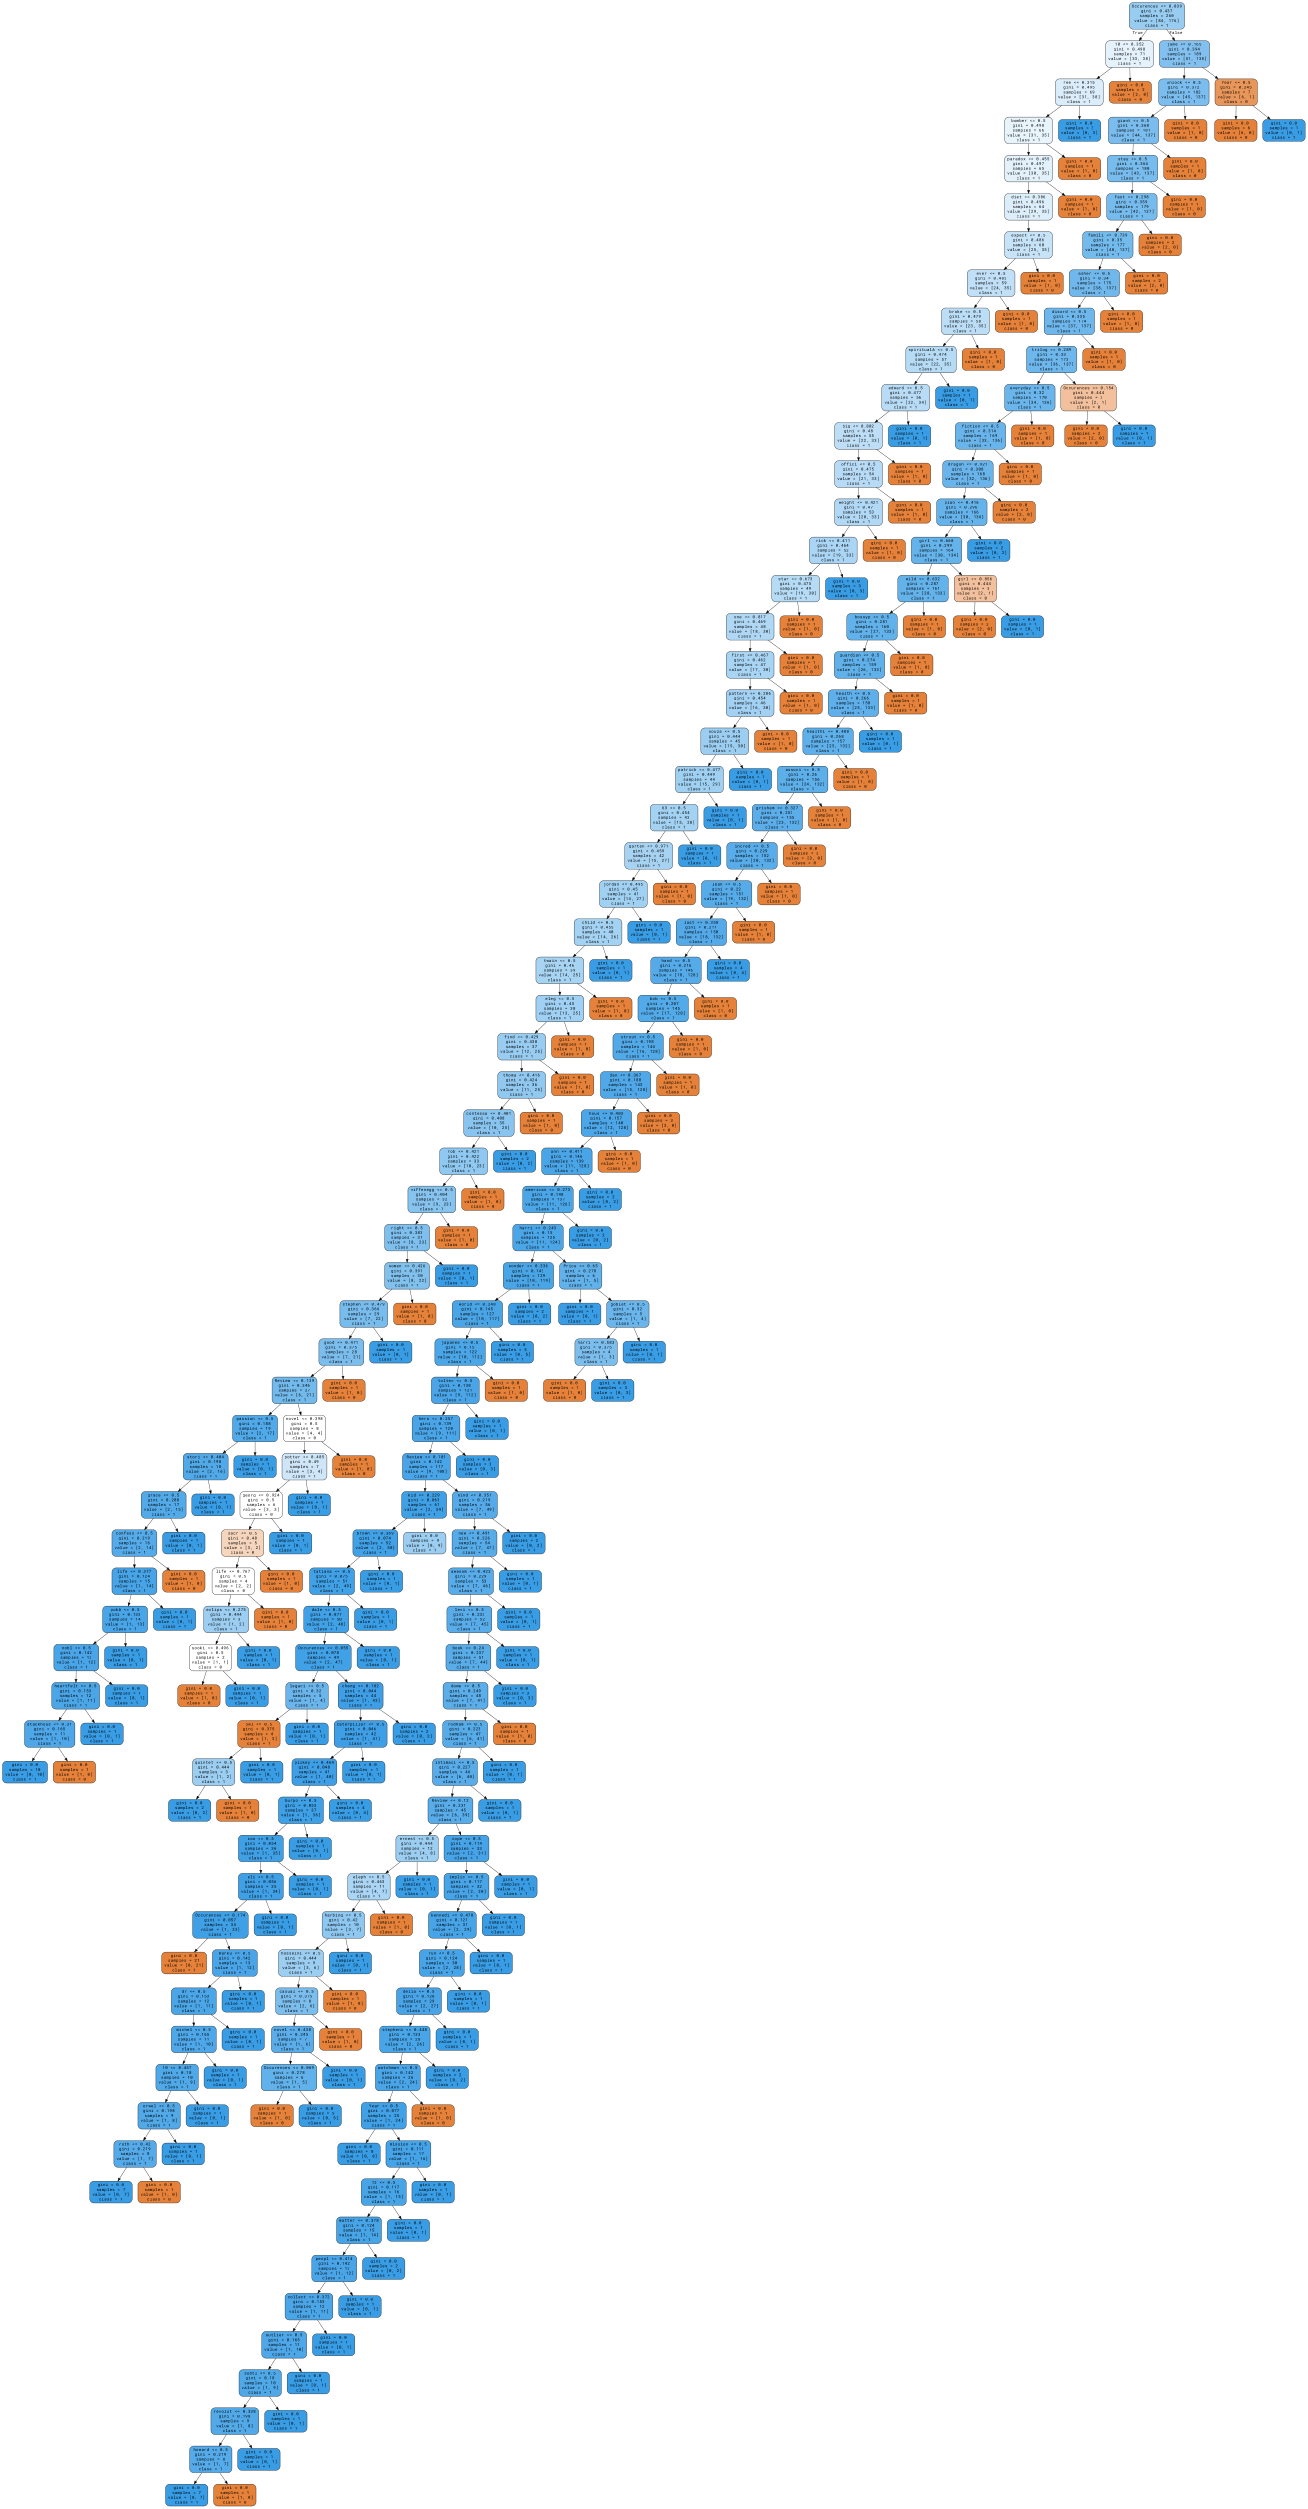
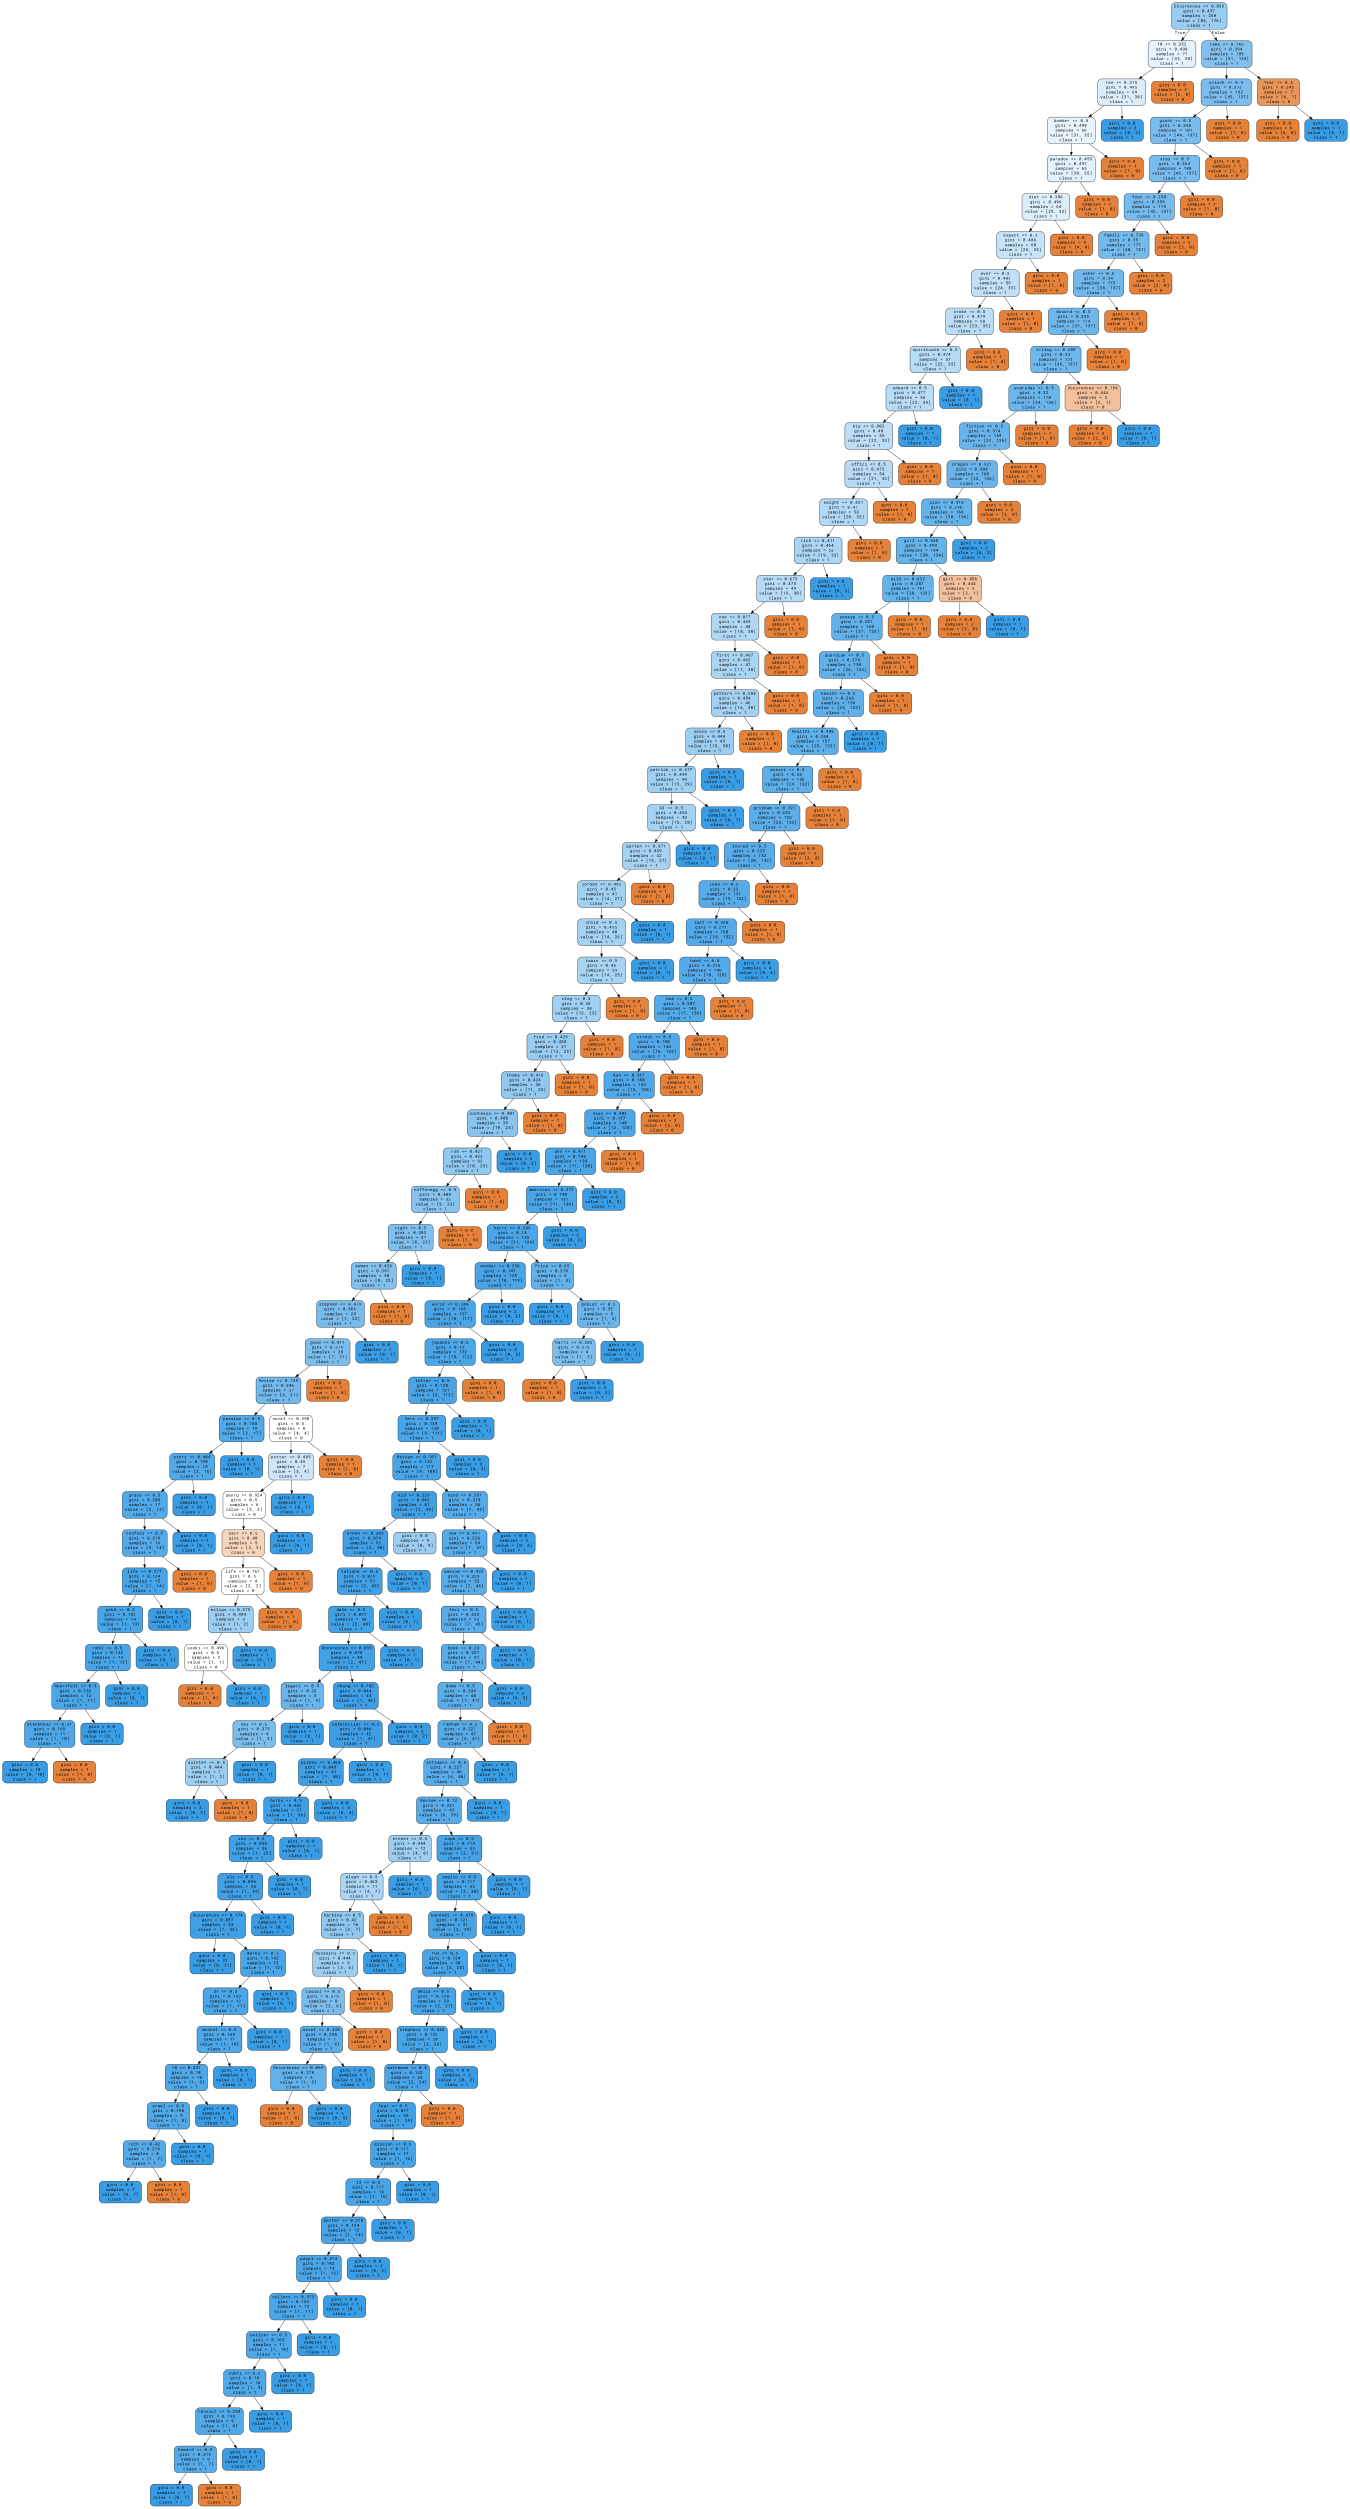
node "gini = 0.0 samples = 4 value = [4, 0] class = 0": added
node "owl <= 0.5 gini = 0.375 samples = 4 value = [1, 3] class = 1": fillcolor #e58139 -> #7bbeee
node "gini = 0.0 samples = 21 value = [0, 21] class = 1": fillcolor #e58139 -> #399de5
node "gini = 0.0 samples = 8 value = [0, 8] class = 1": removed
